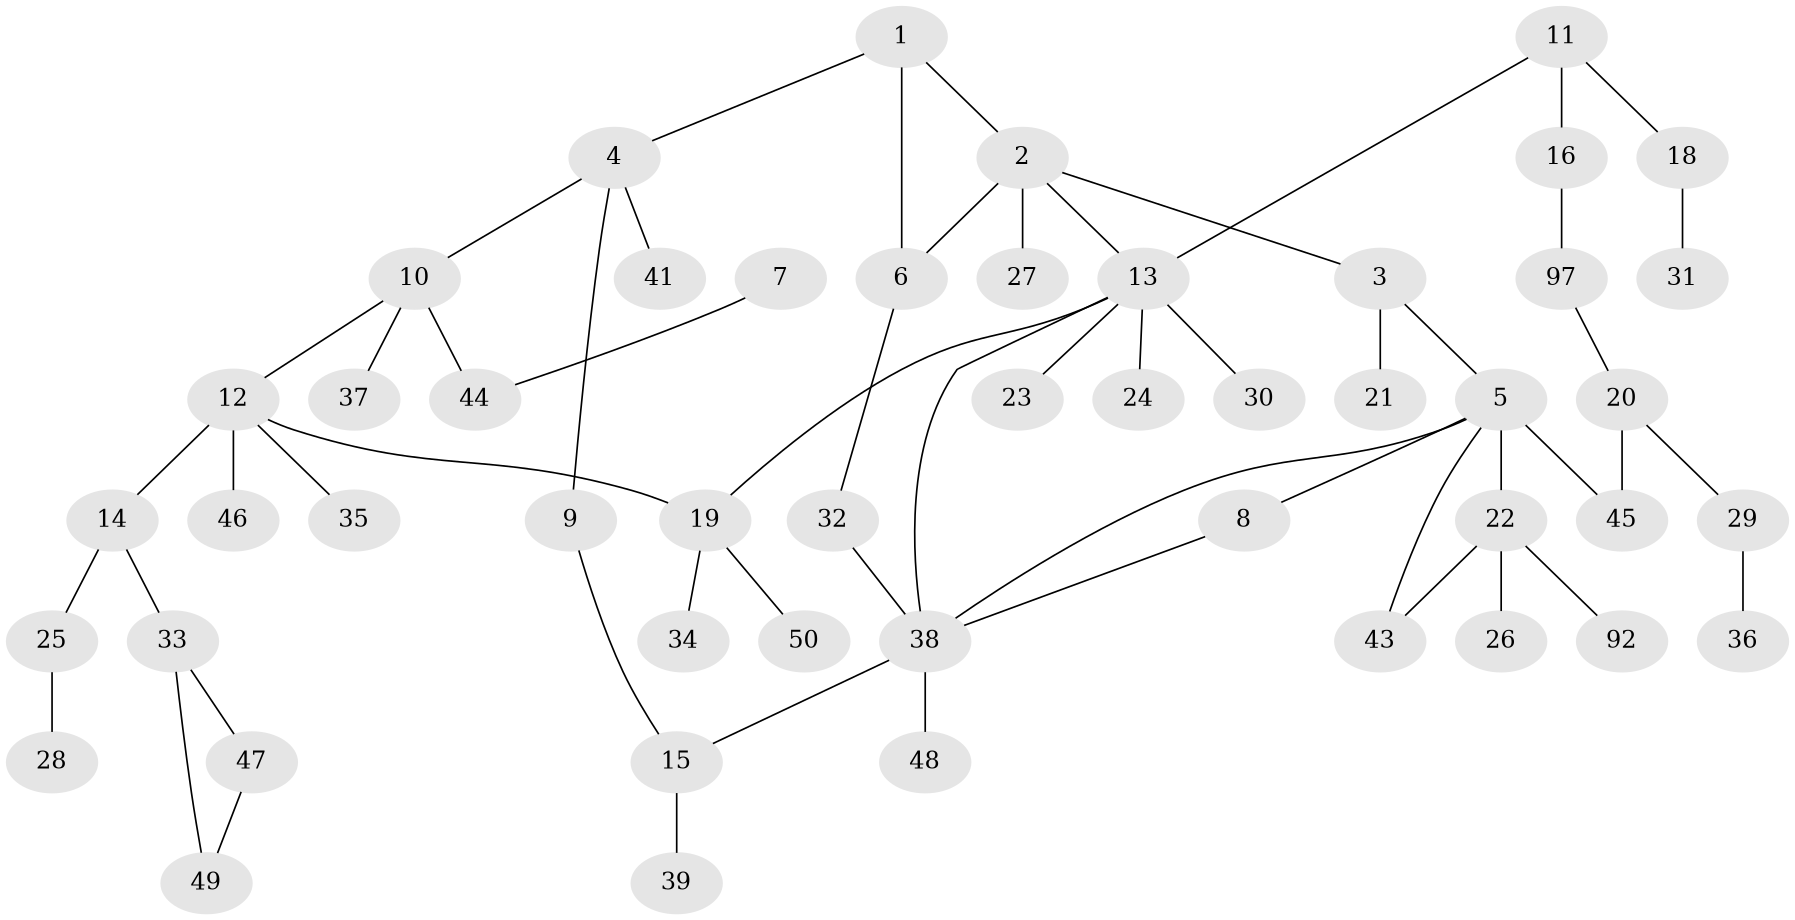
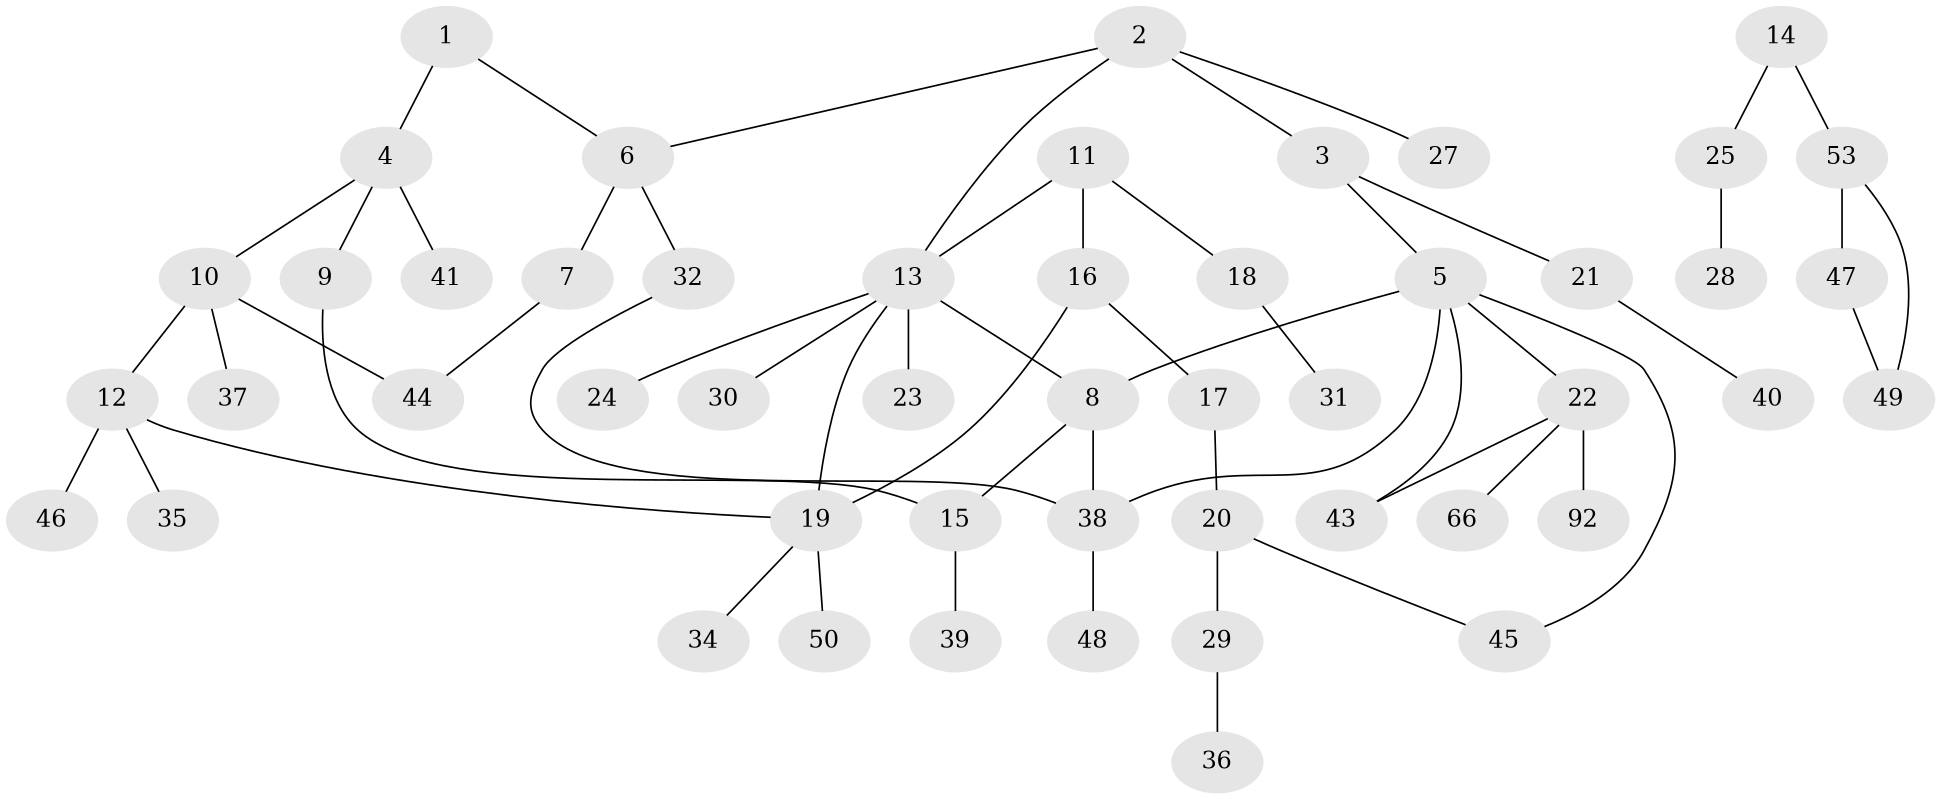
edge "1" -- "2": removed
edge "6" -- "7": added
node "97": label "97" -> "17"
node "40": added
edge "13" -- "38": now "13" -- "8"
edge "16" -- "19": added
edge "12" -- "14": removed
node "33": label "33" -> "53"
node "26": label "26" -> "66"
edge "38" -- "15": now "8" -- "15"
